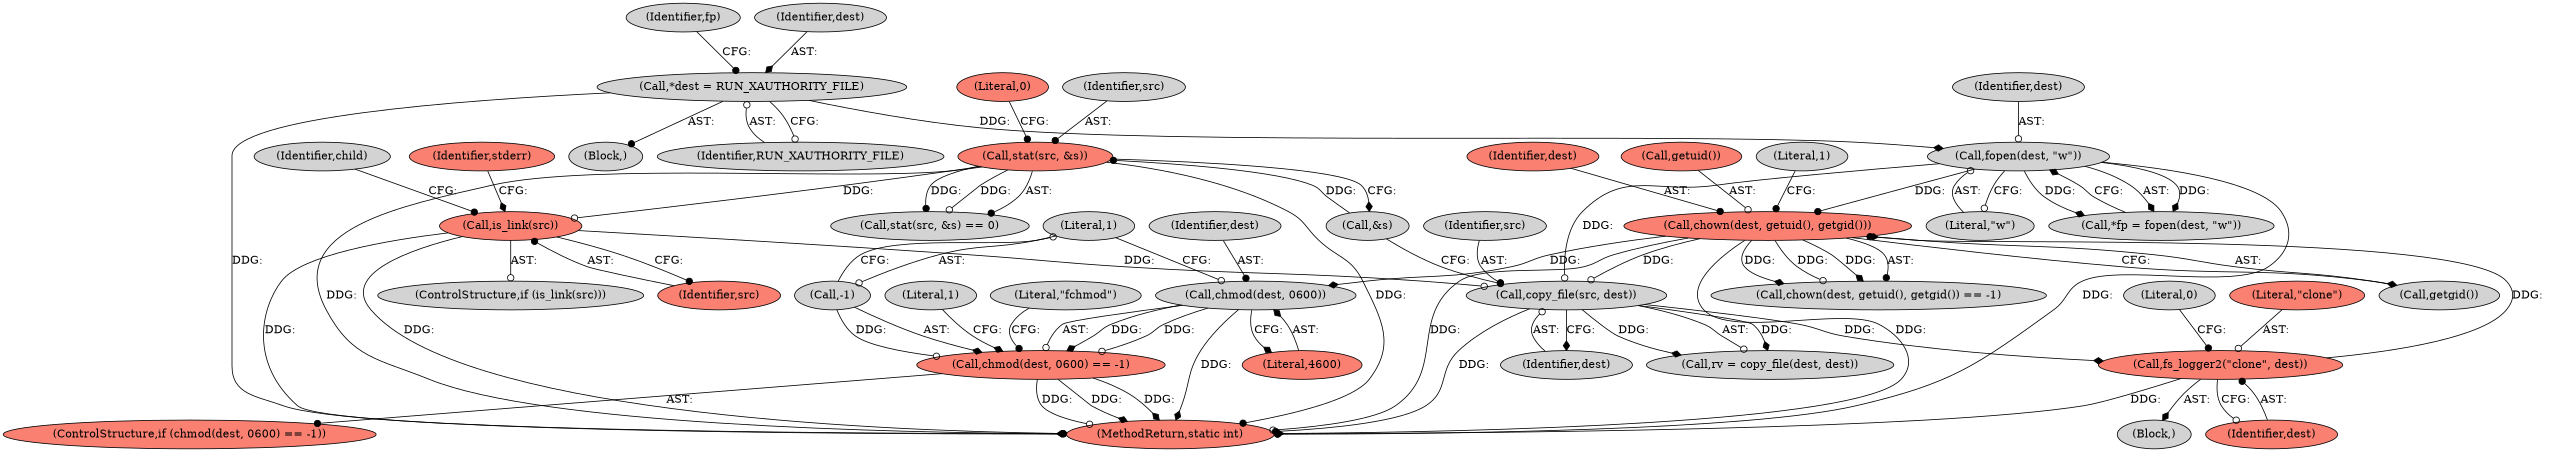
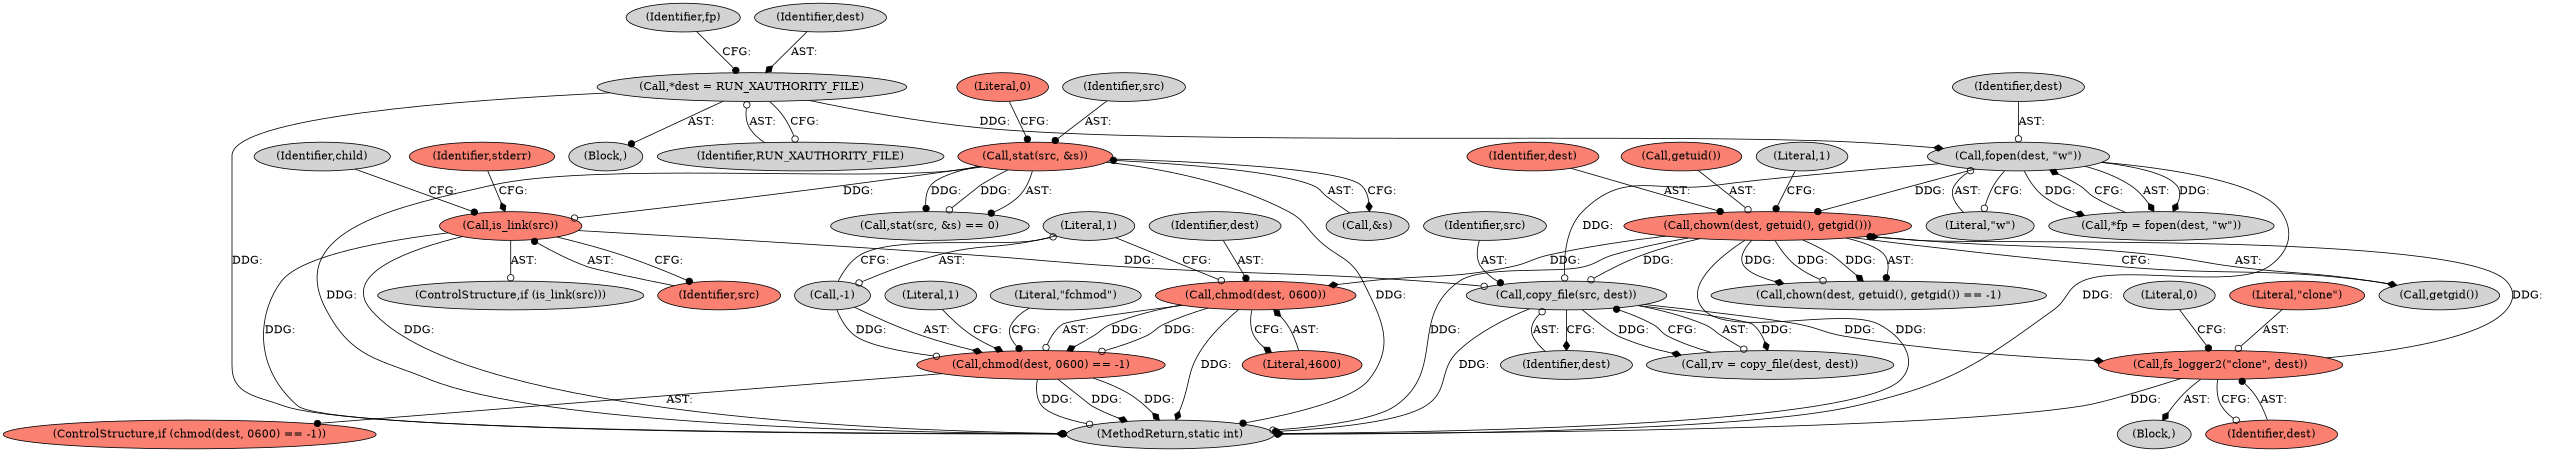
edge "(Call,&s)" -> "(Call,stat(src, &s))": label "DDG: " -> "AST: "
edge "(Call,&s)" -> "(Call,copy_file(src, dest))": now "(Call,rv = copy_file(dest, dest))" -> "(Call,copy_file(src, dest))"
node "(Call,chmod(dest, 0600))": fillcolor lightgrey -> salmon
node "(MethodReturn,static int)": fillcolor salmon -> lightgrey
